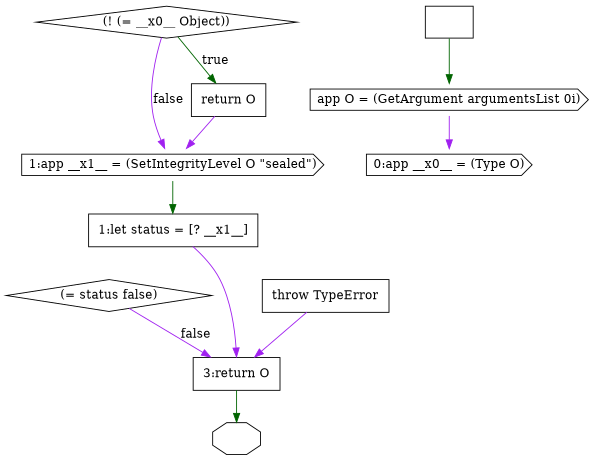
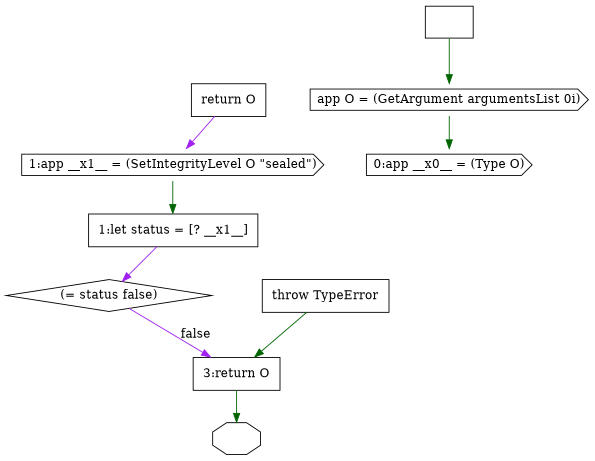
node "(! (= __x0__ Object))": removed
edge "app O = (GetArgument argumentsList 0i)" -> "0:app __x0__ = (Type O)": color purple -> darkgreen
edge "1:let status = [? __x1__]" -> "3:return O": now "1:let status = [? __x1__]" -> "(= status false)"
edge "throw TypeError" -> "3:return O": color purple -> darkgreen
